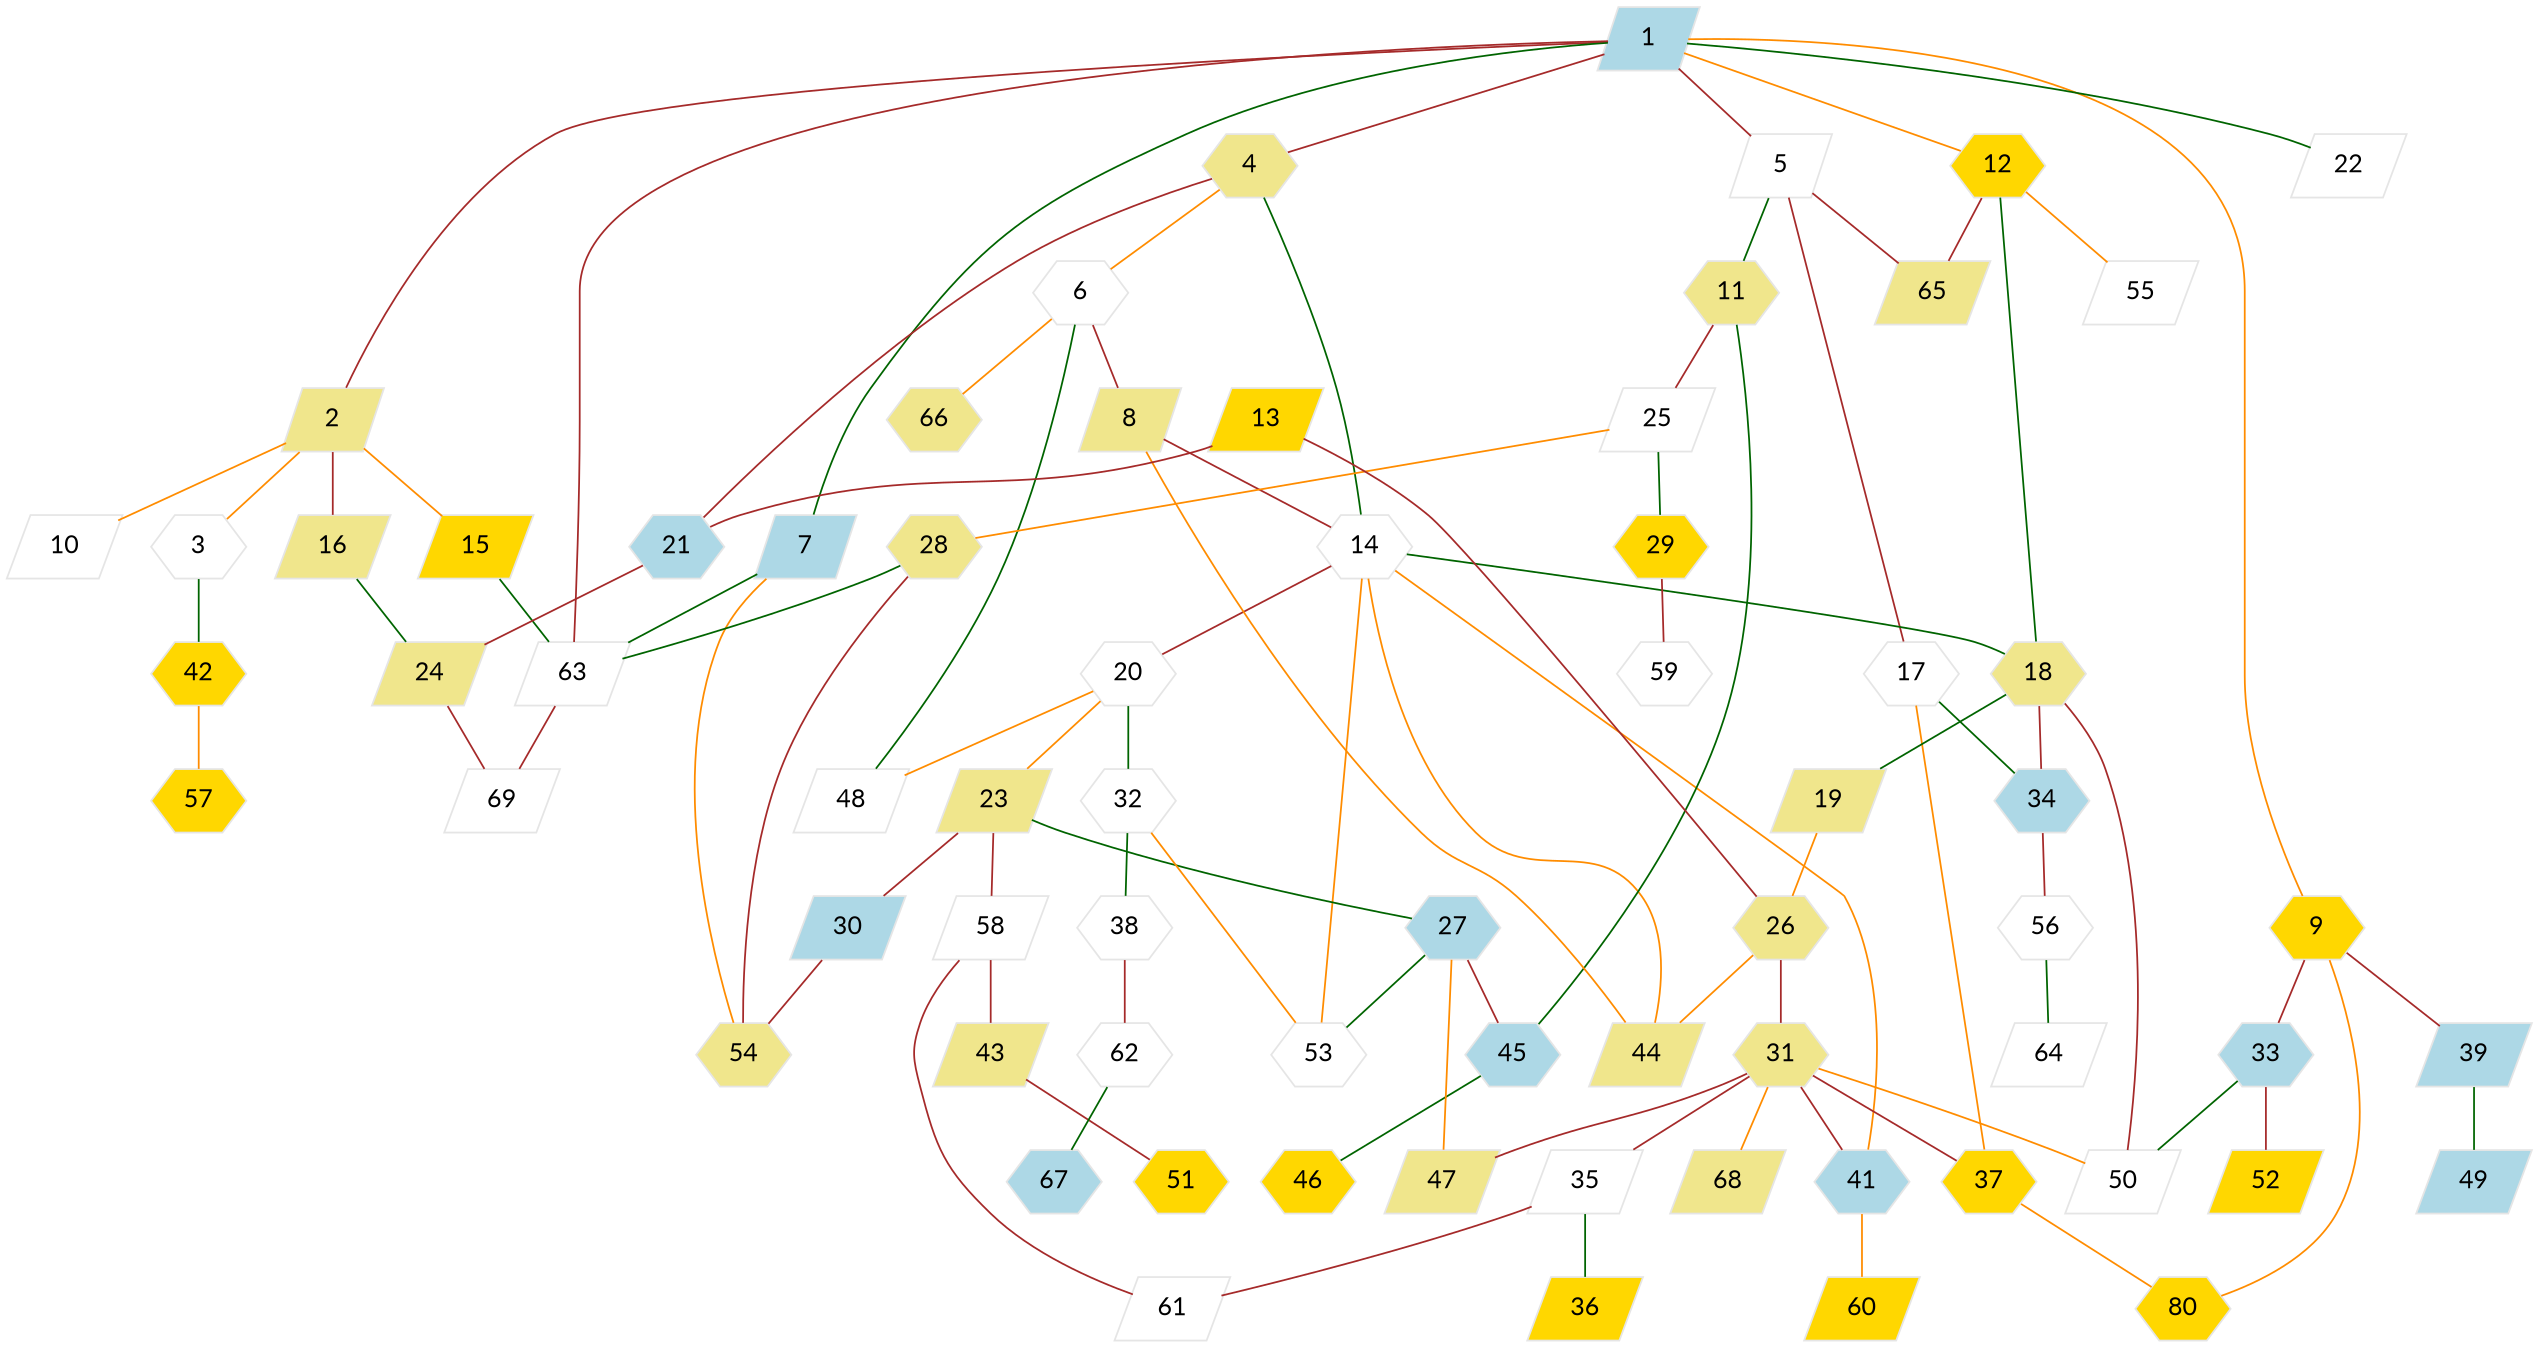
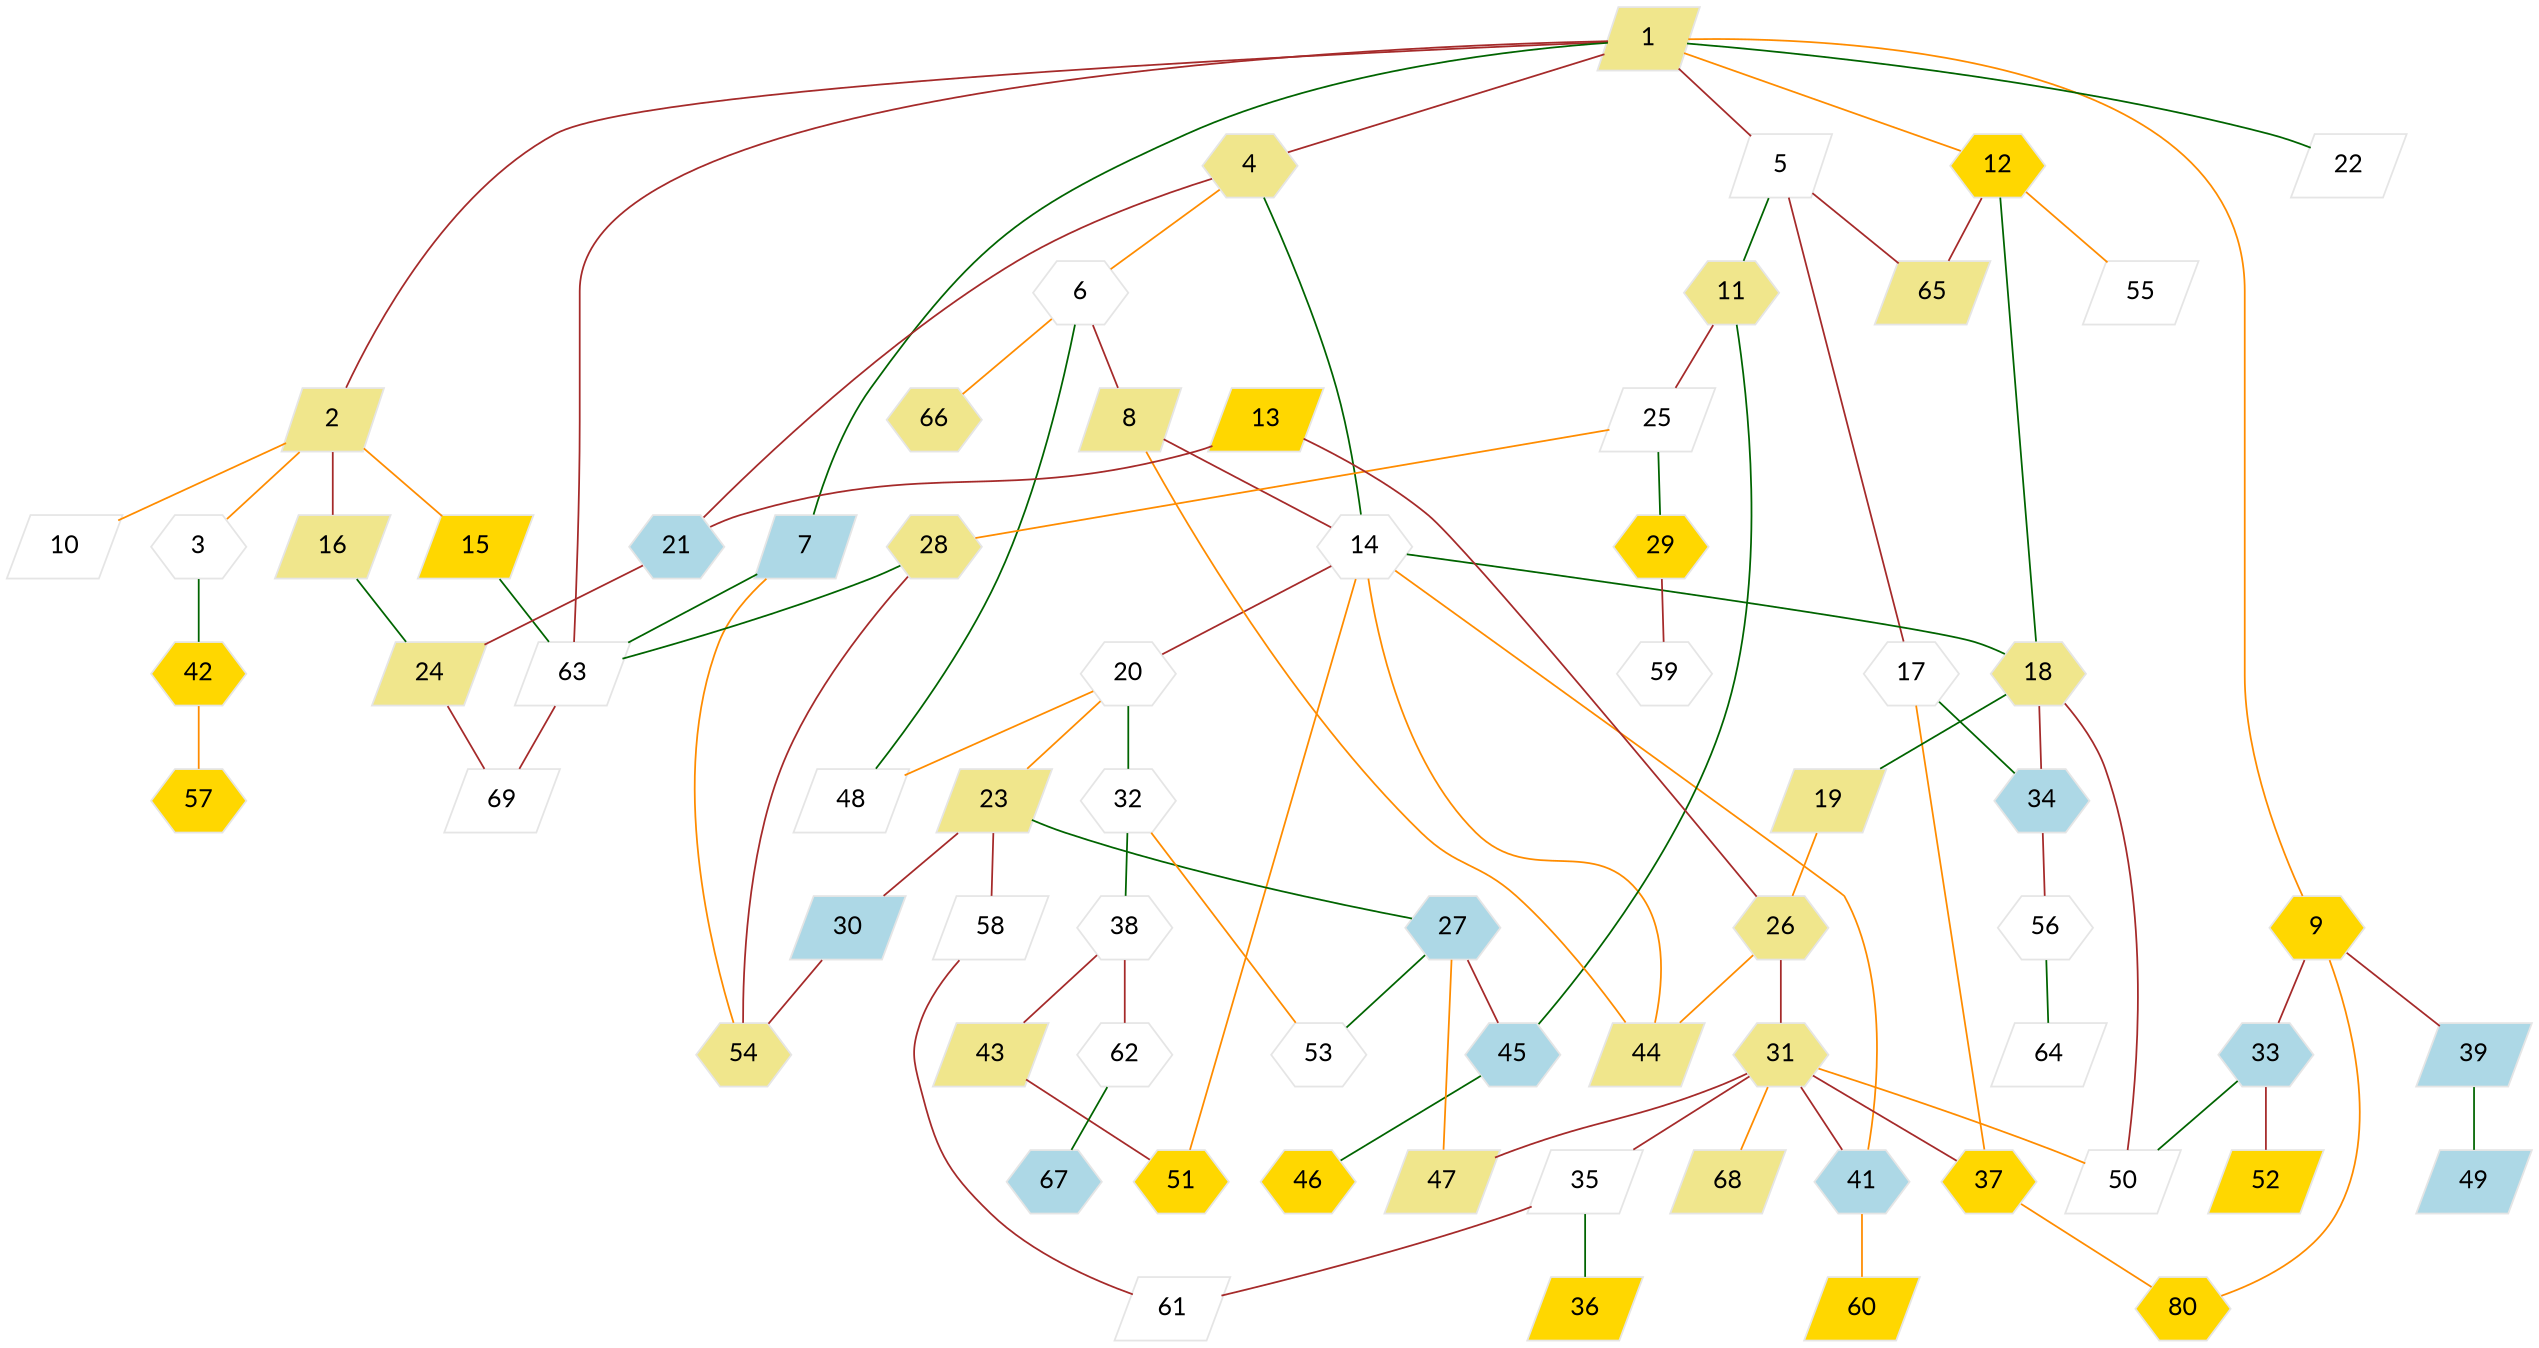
node "1": fillcolor lightblue -> khaki
edge "14" -- "53": now "14" -- "51"
edge "58" -- "43": now "38" -- "43"
